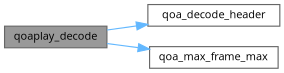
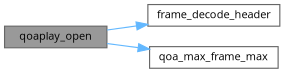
node "qoa_decode_header": label "qoa_decode_header" -> "frame_decode_header"
node "qoaplay_decode": label "qoaplay_decode" -> "qoaplay_open"
